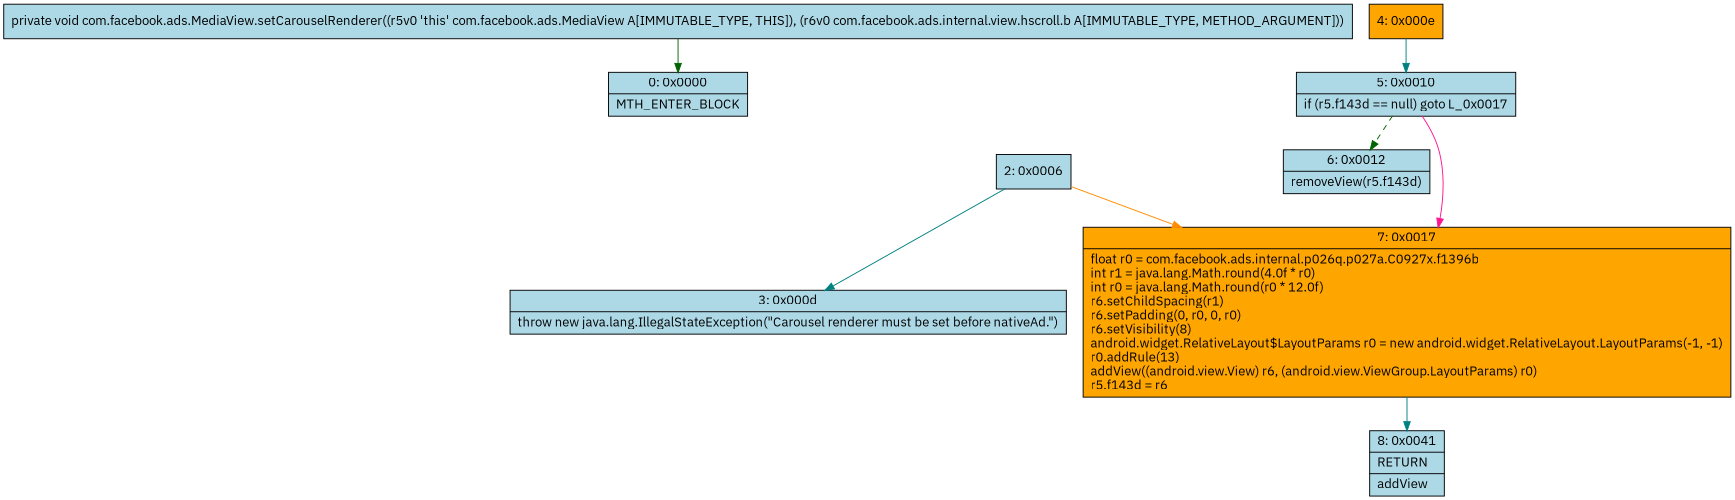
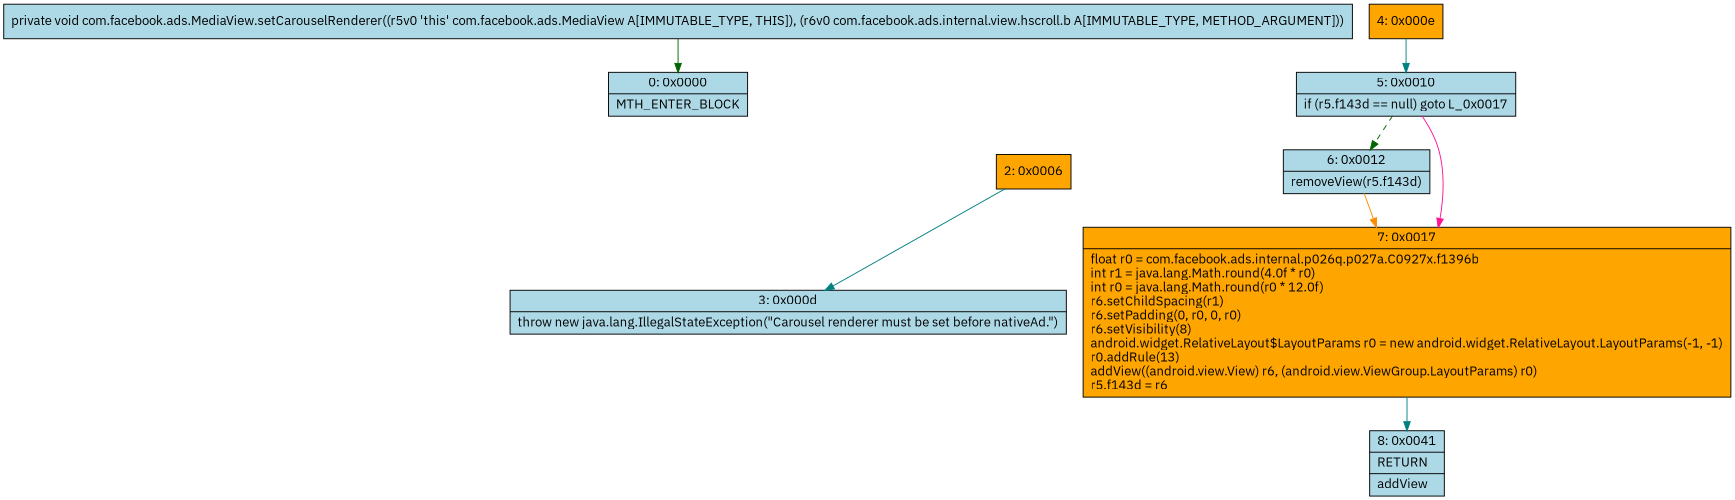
node "2: 0x0006": fillcolor lightblue -> orange
edge "2: 0x0006" -> "7: 0x0017": now "6: 0x0012" -> "7: 0x0017"
